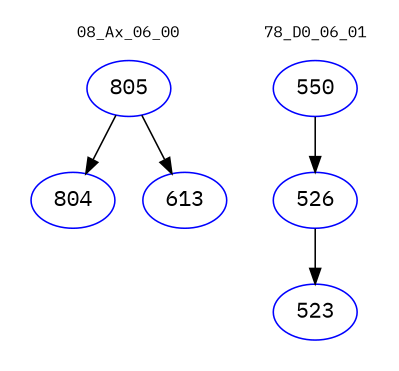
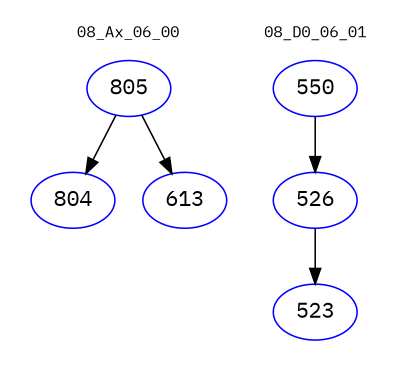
cluster "78_D0_06_01": label "78_D0_06_01" -> "08_D0_06_01"
